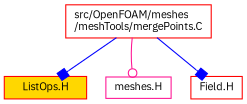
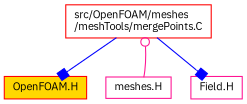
edge "src/OpenFOAM/meshes /meshTools/mergePoints.C" -> "meshes.H": reversed
node "ListOps.H": label "ListOps.H" -> "OpenFOAM.H"
node "Field.H": color red -> deeppink
